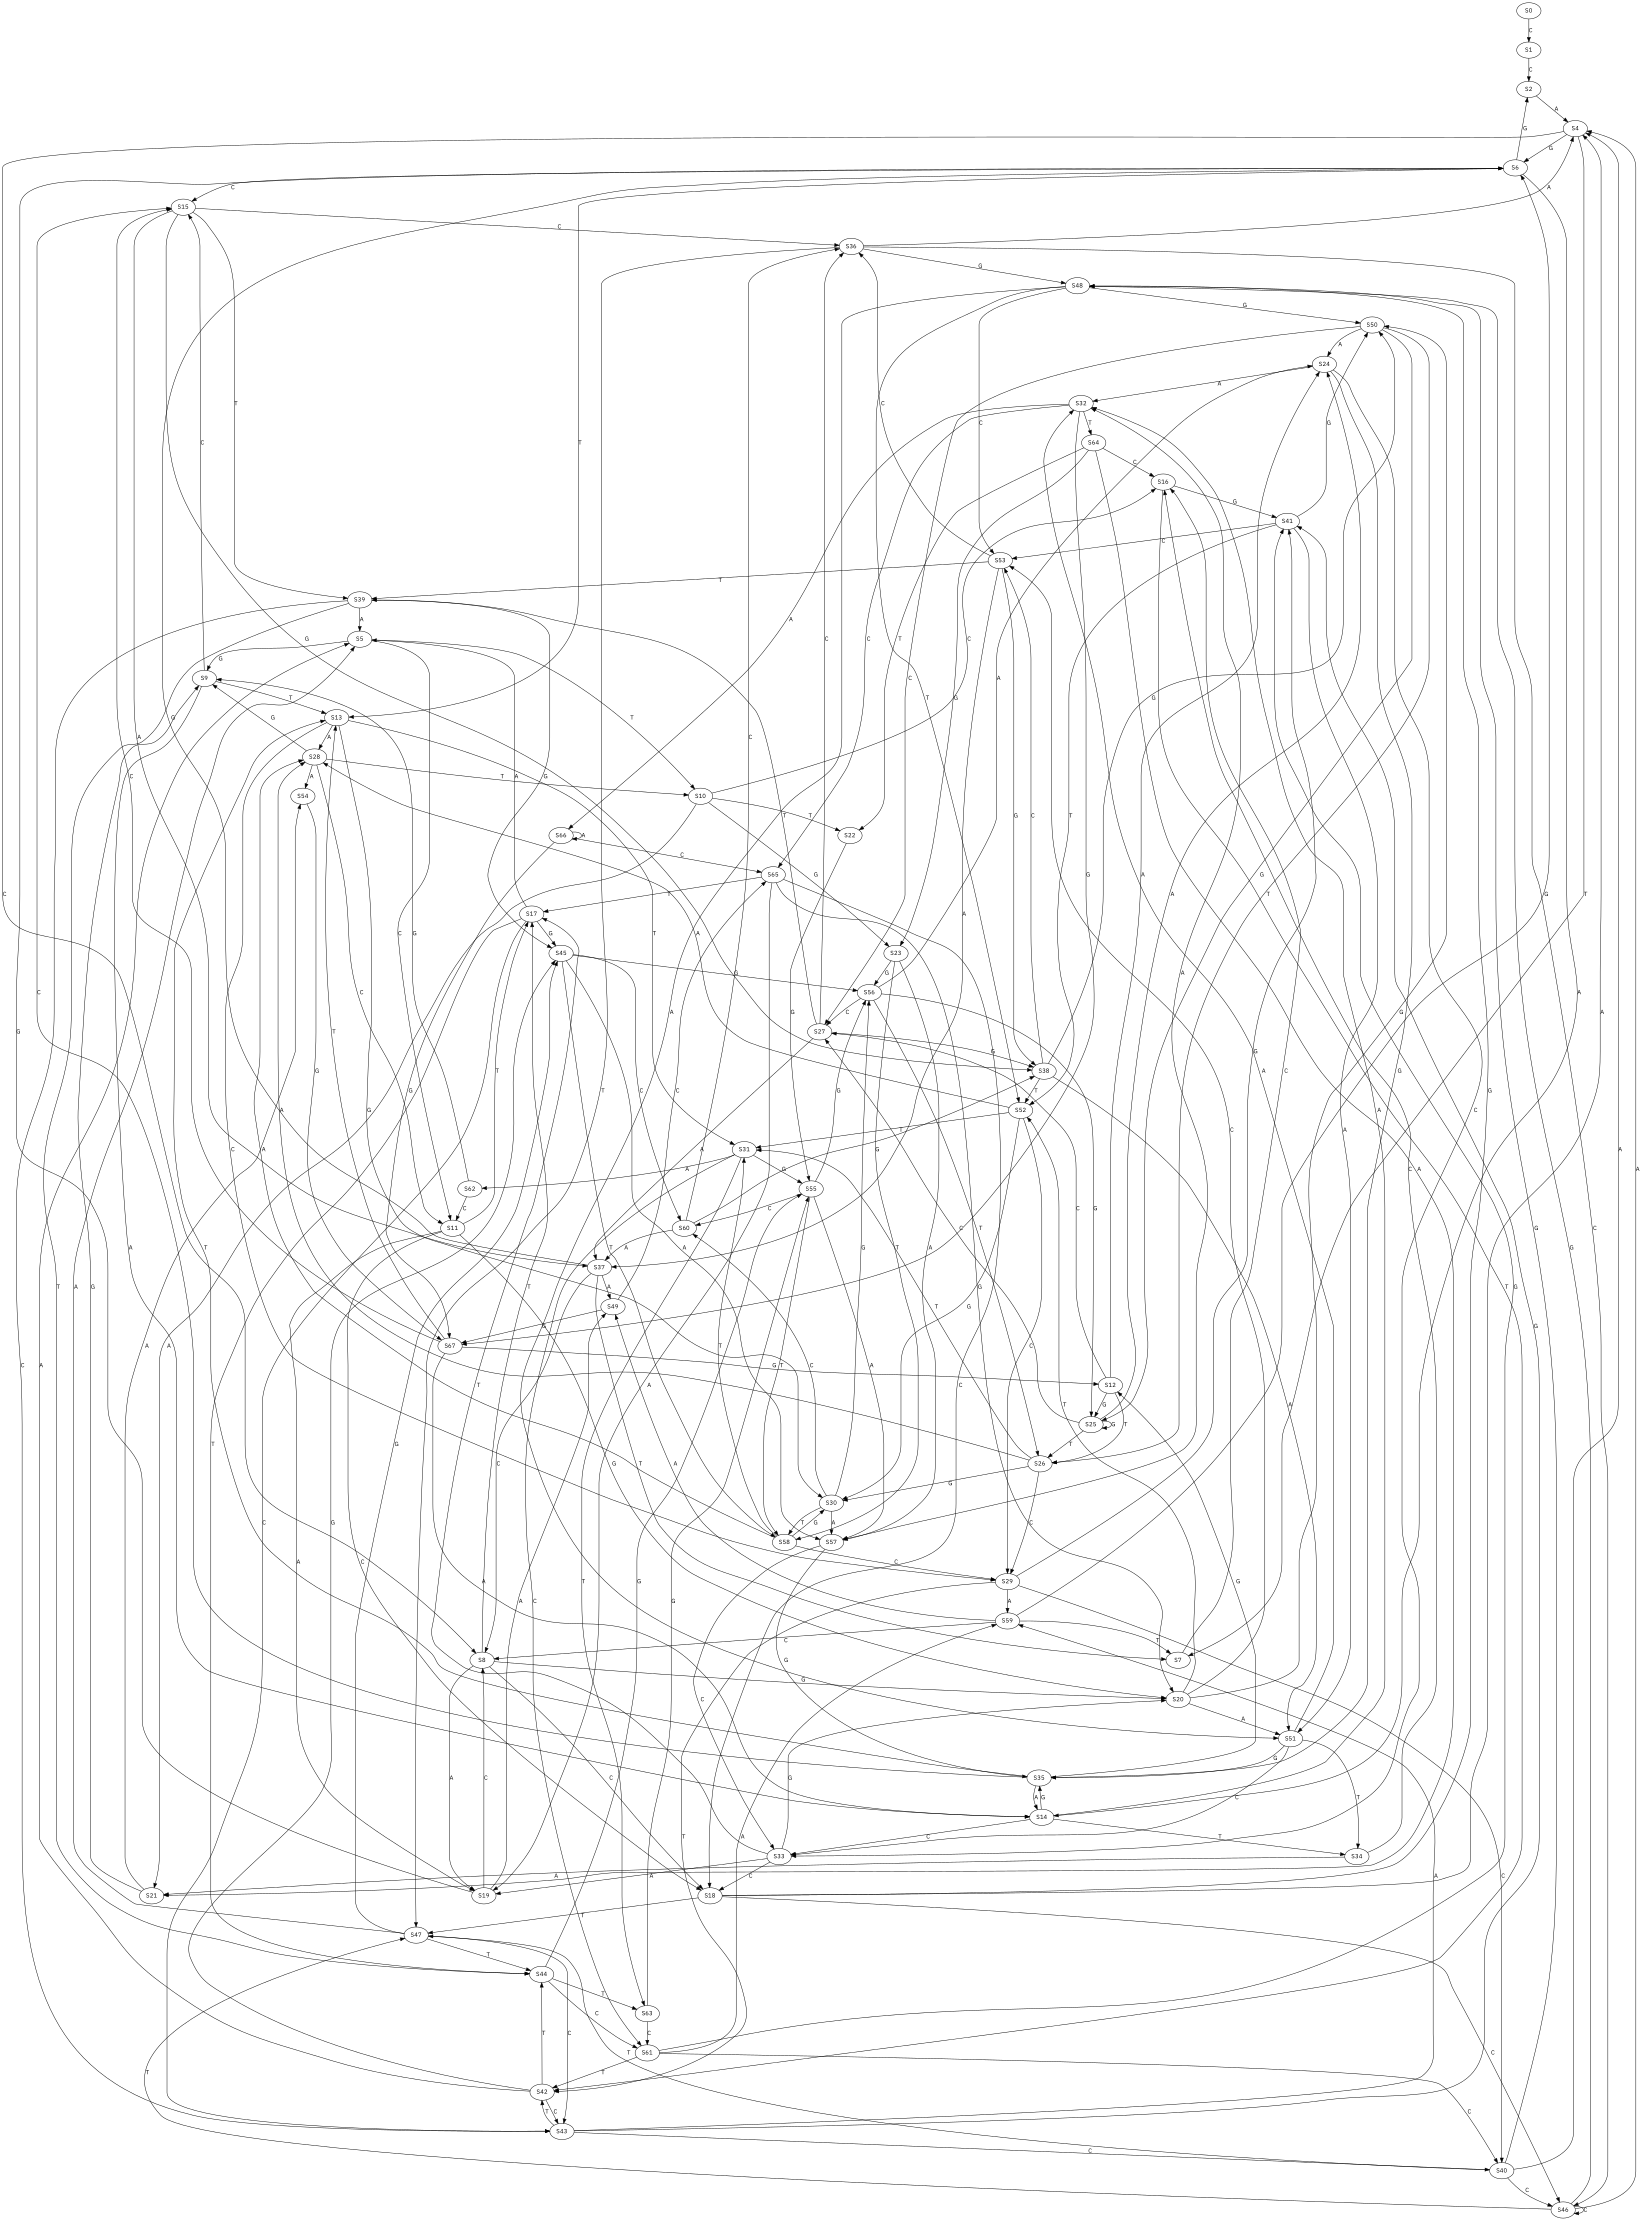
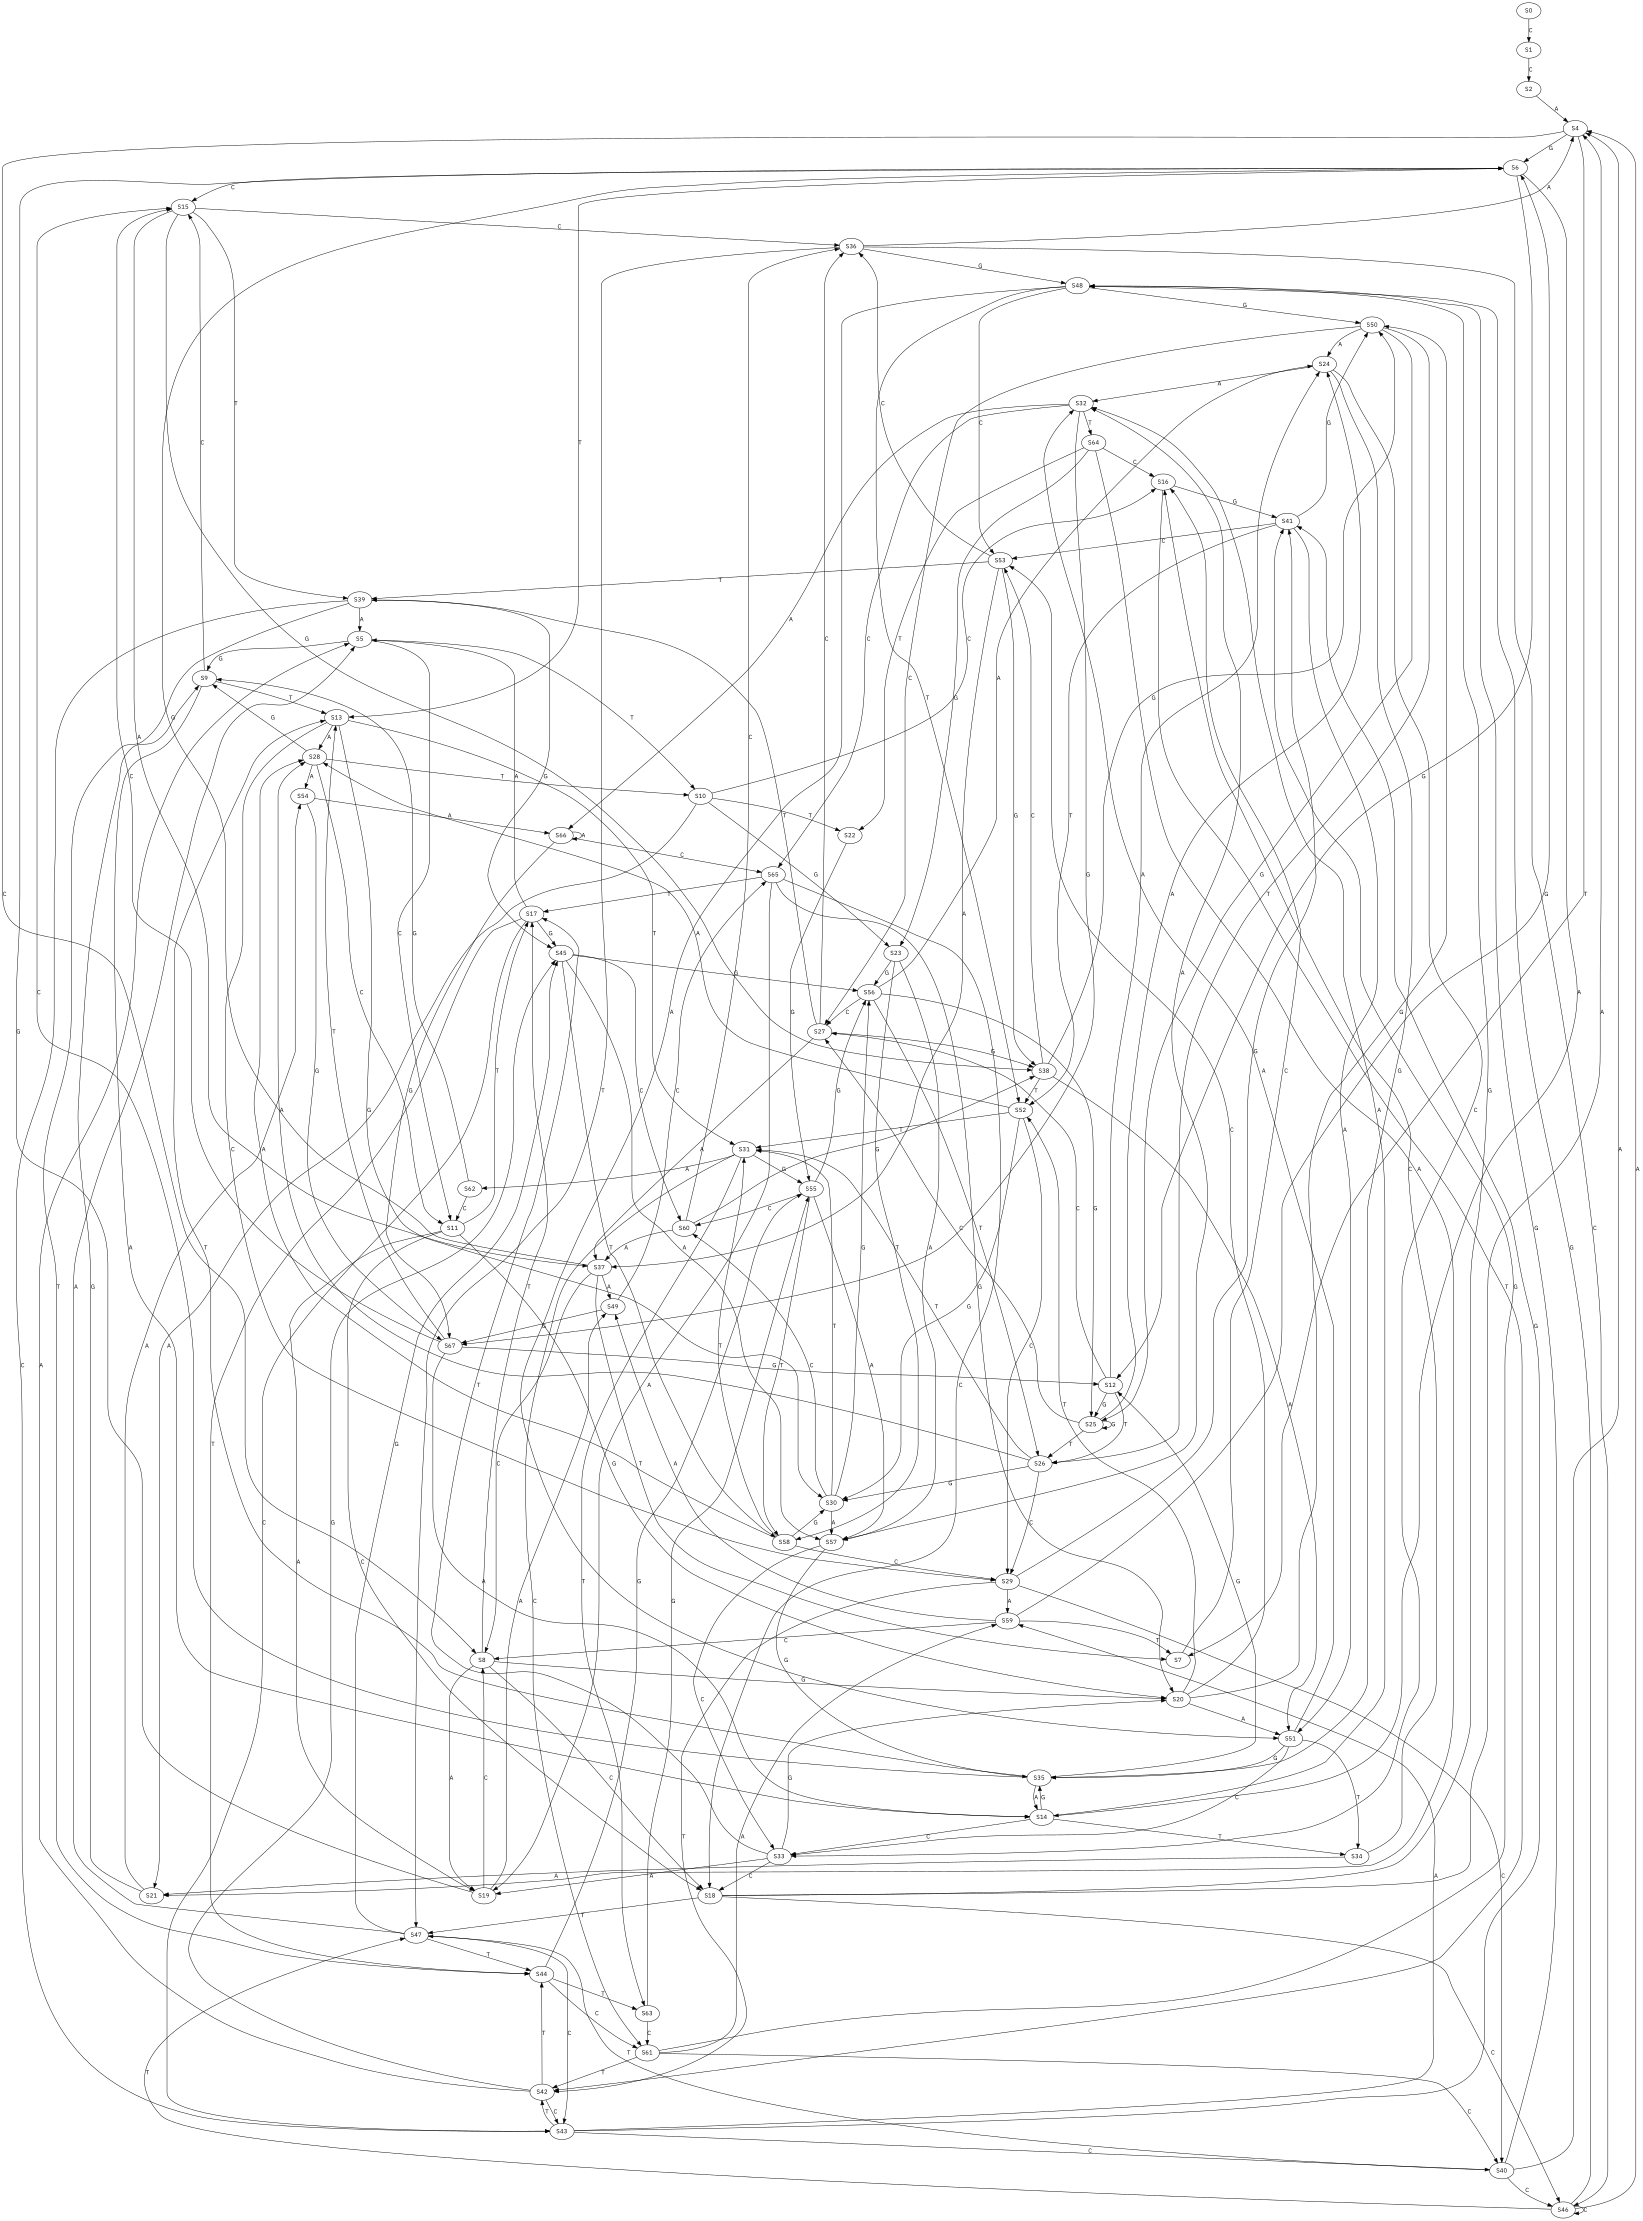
edge "S6" -> "S2": now "S6" -> "S12"
edge "S54" -> "S66": added, label "A"
edge "S30" -> "S58": now "S30" -> "S31"
